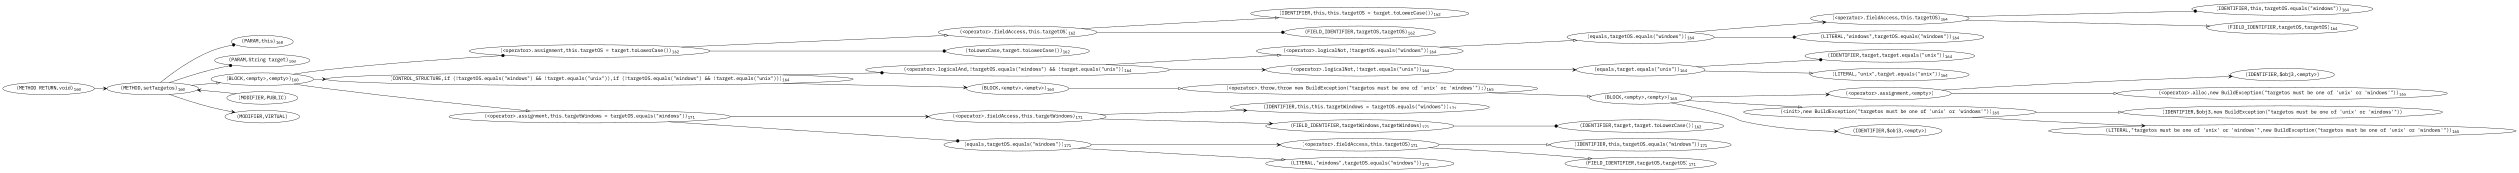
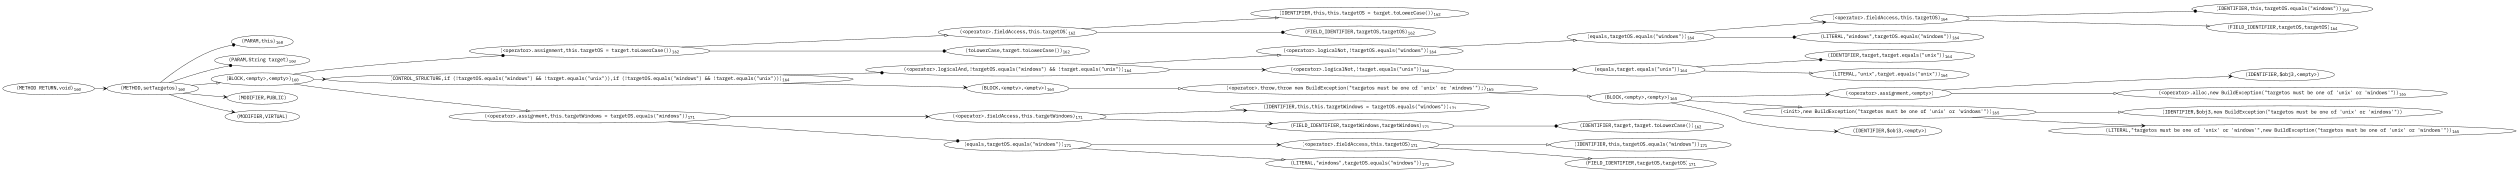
edge "(MODIFIER,PUBLIC)" -> "(METHOD,setTargetos)": reversed
